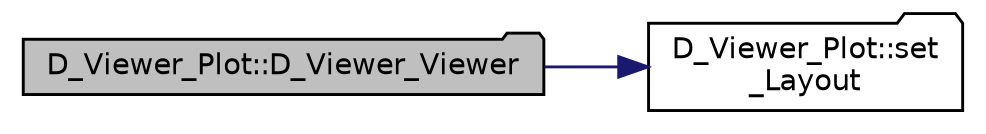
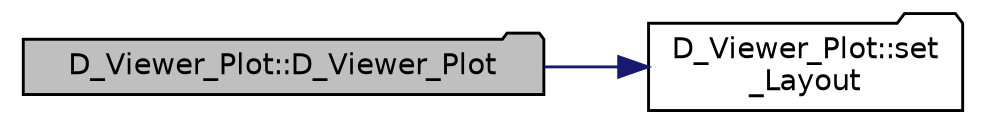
node "D_Viewer_Plot::D_Viewer_Viewer": label "D_Viewer_Plot::D_Viewer_Viewer" -> "D_Viewer_Plot::D_Viewer_Plot"
